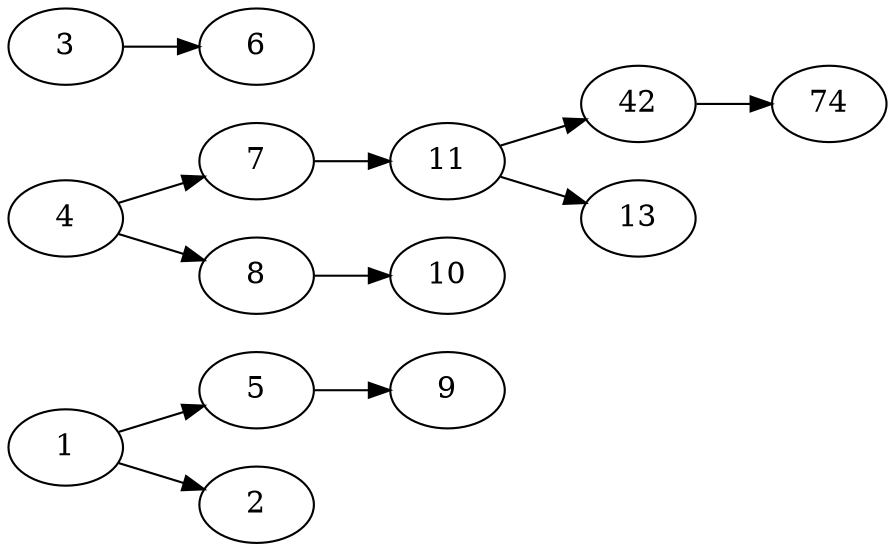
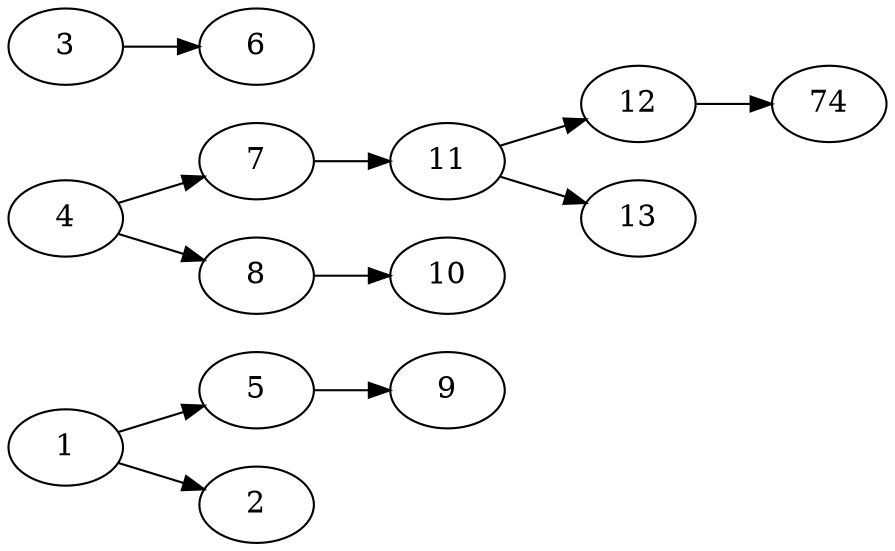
node "42": label "42" -> "12"
